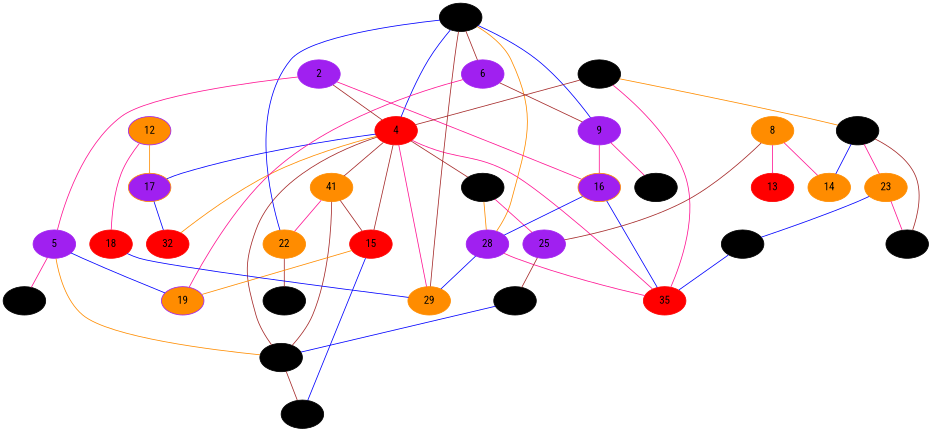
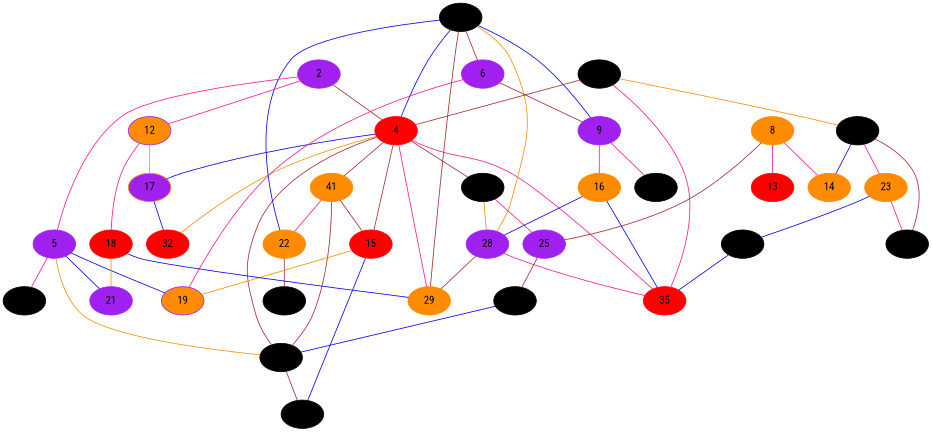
edge "2" -- "16": now "2" -- "12"
node "16": fillcolor purple -> darkorange
edge "28" -- "29": color blue -> brown
node "21": added
